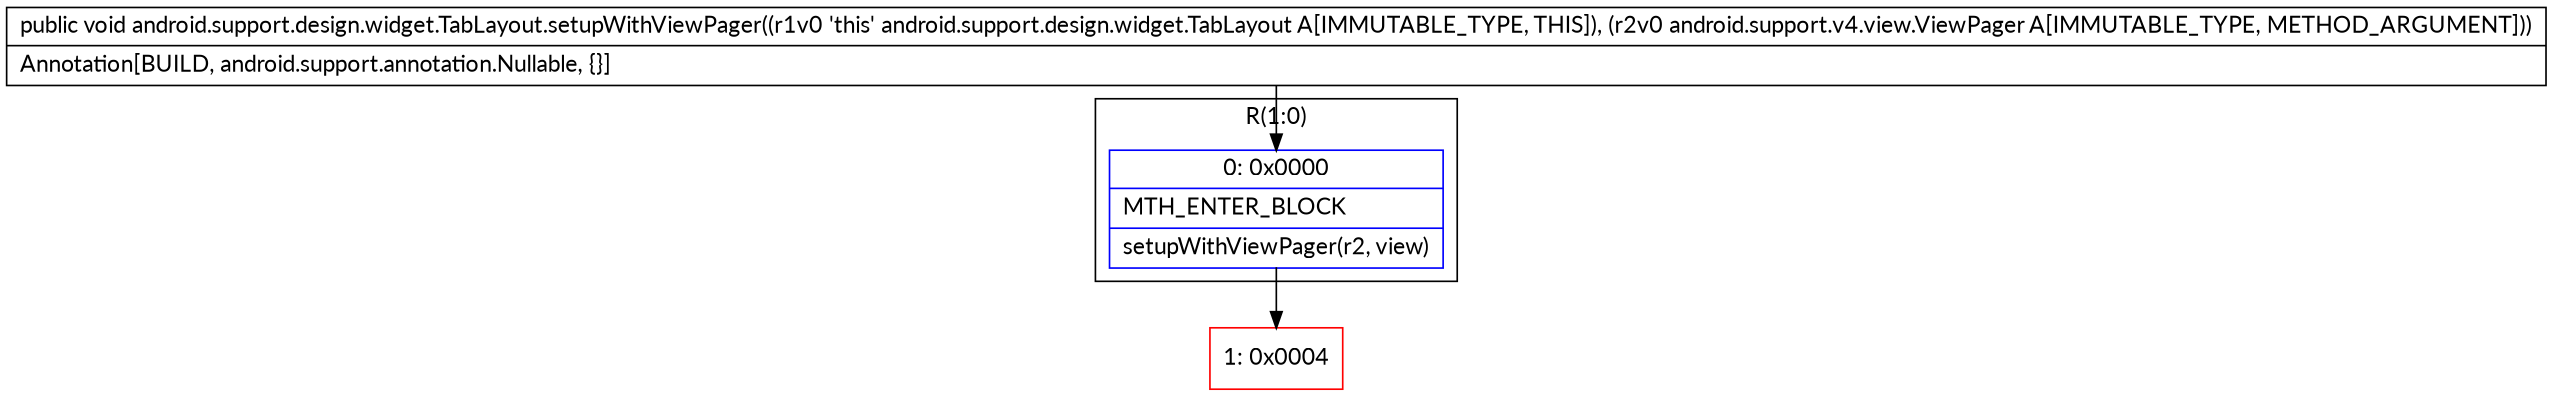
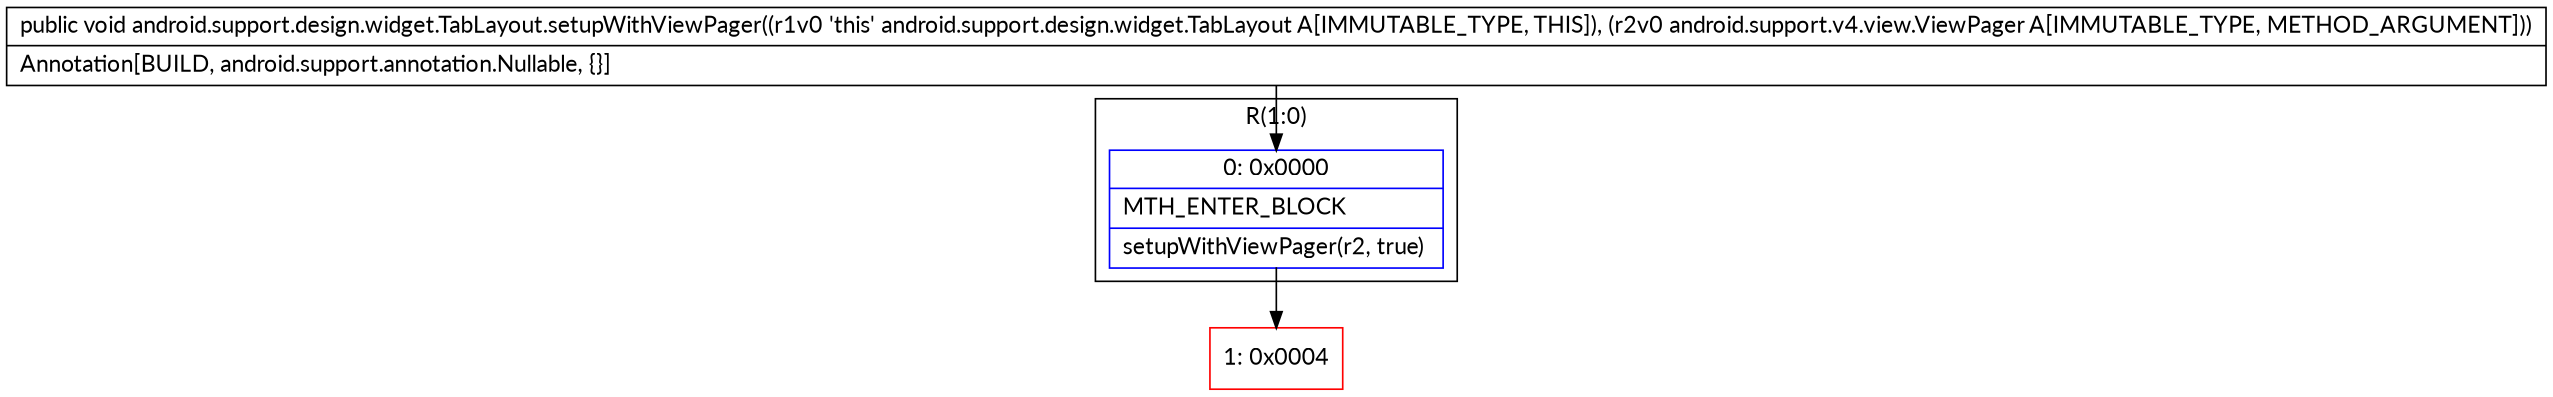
node "0: 0x0000": text "setupWithViewPager(r2, view)" -> "setupWithViewPager(r2, true)"
